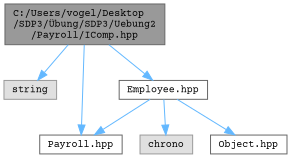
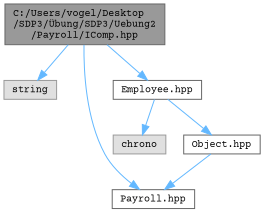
edge "Employee.hpp" -> "Payroll.hpp": now "Object.hpp" -> "Payroll.hpp"
